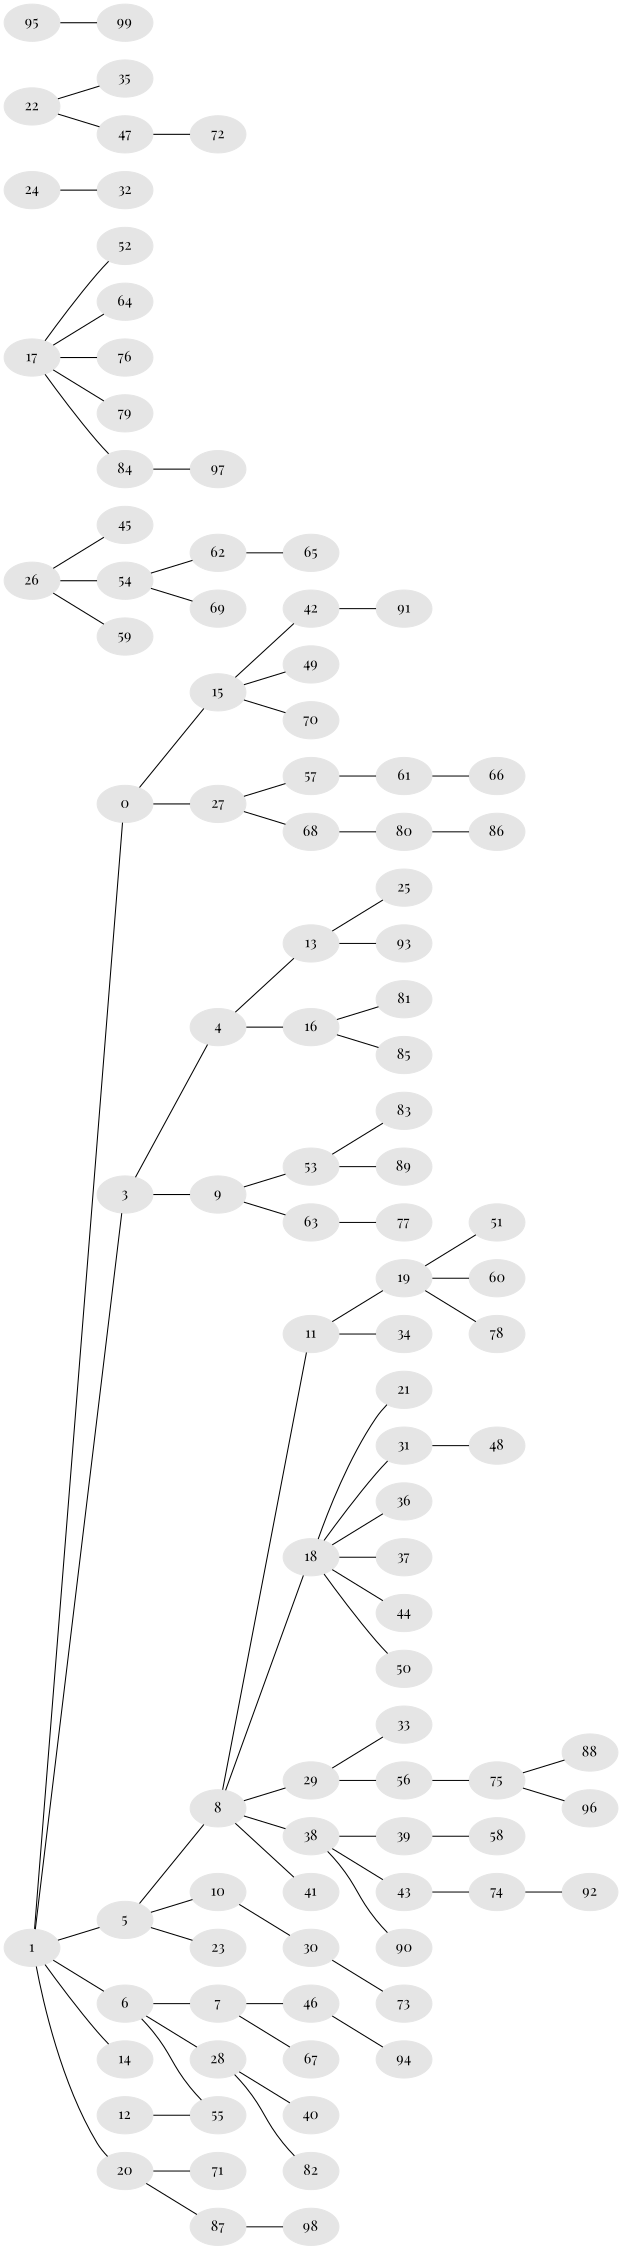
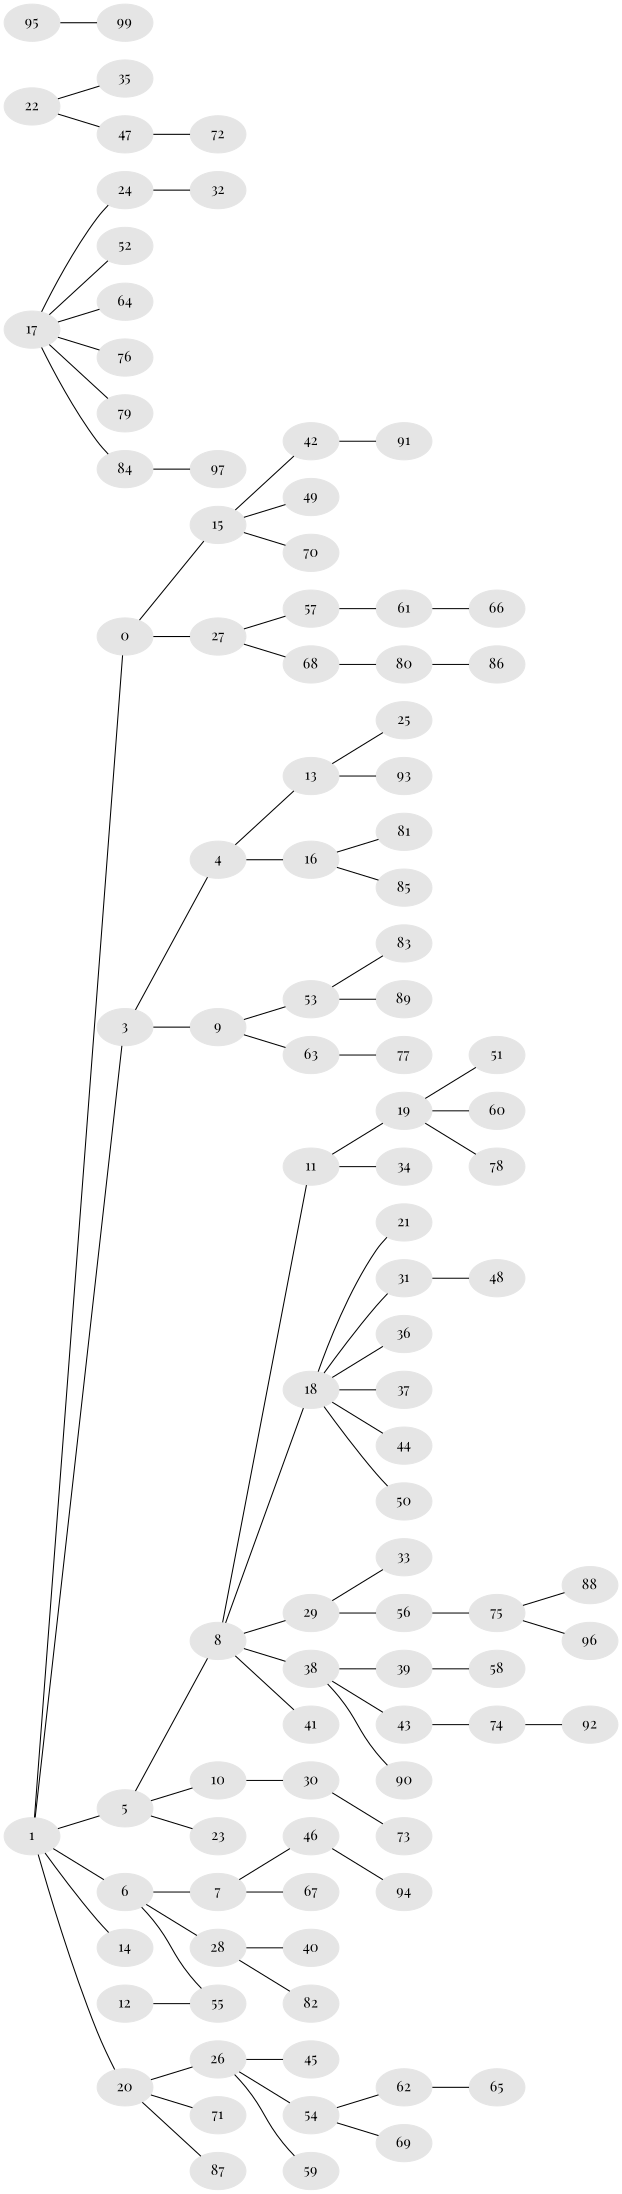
edge "24" -- "17": added
edge "26" -- "20": added
node "98": removed
